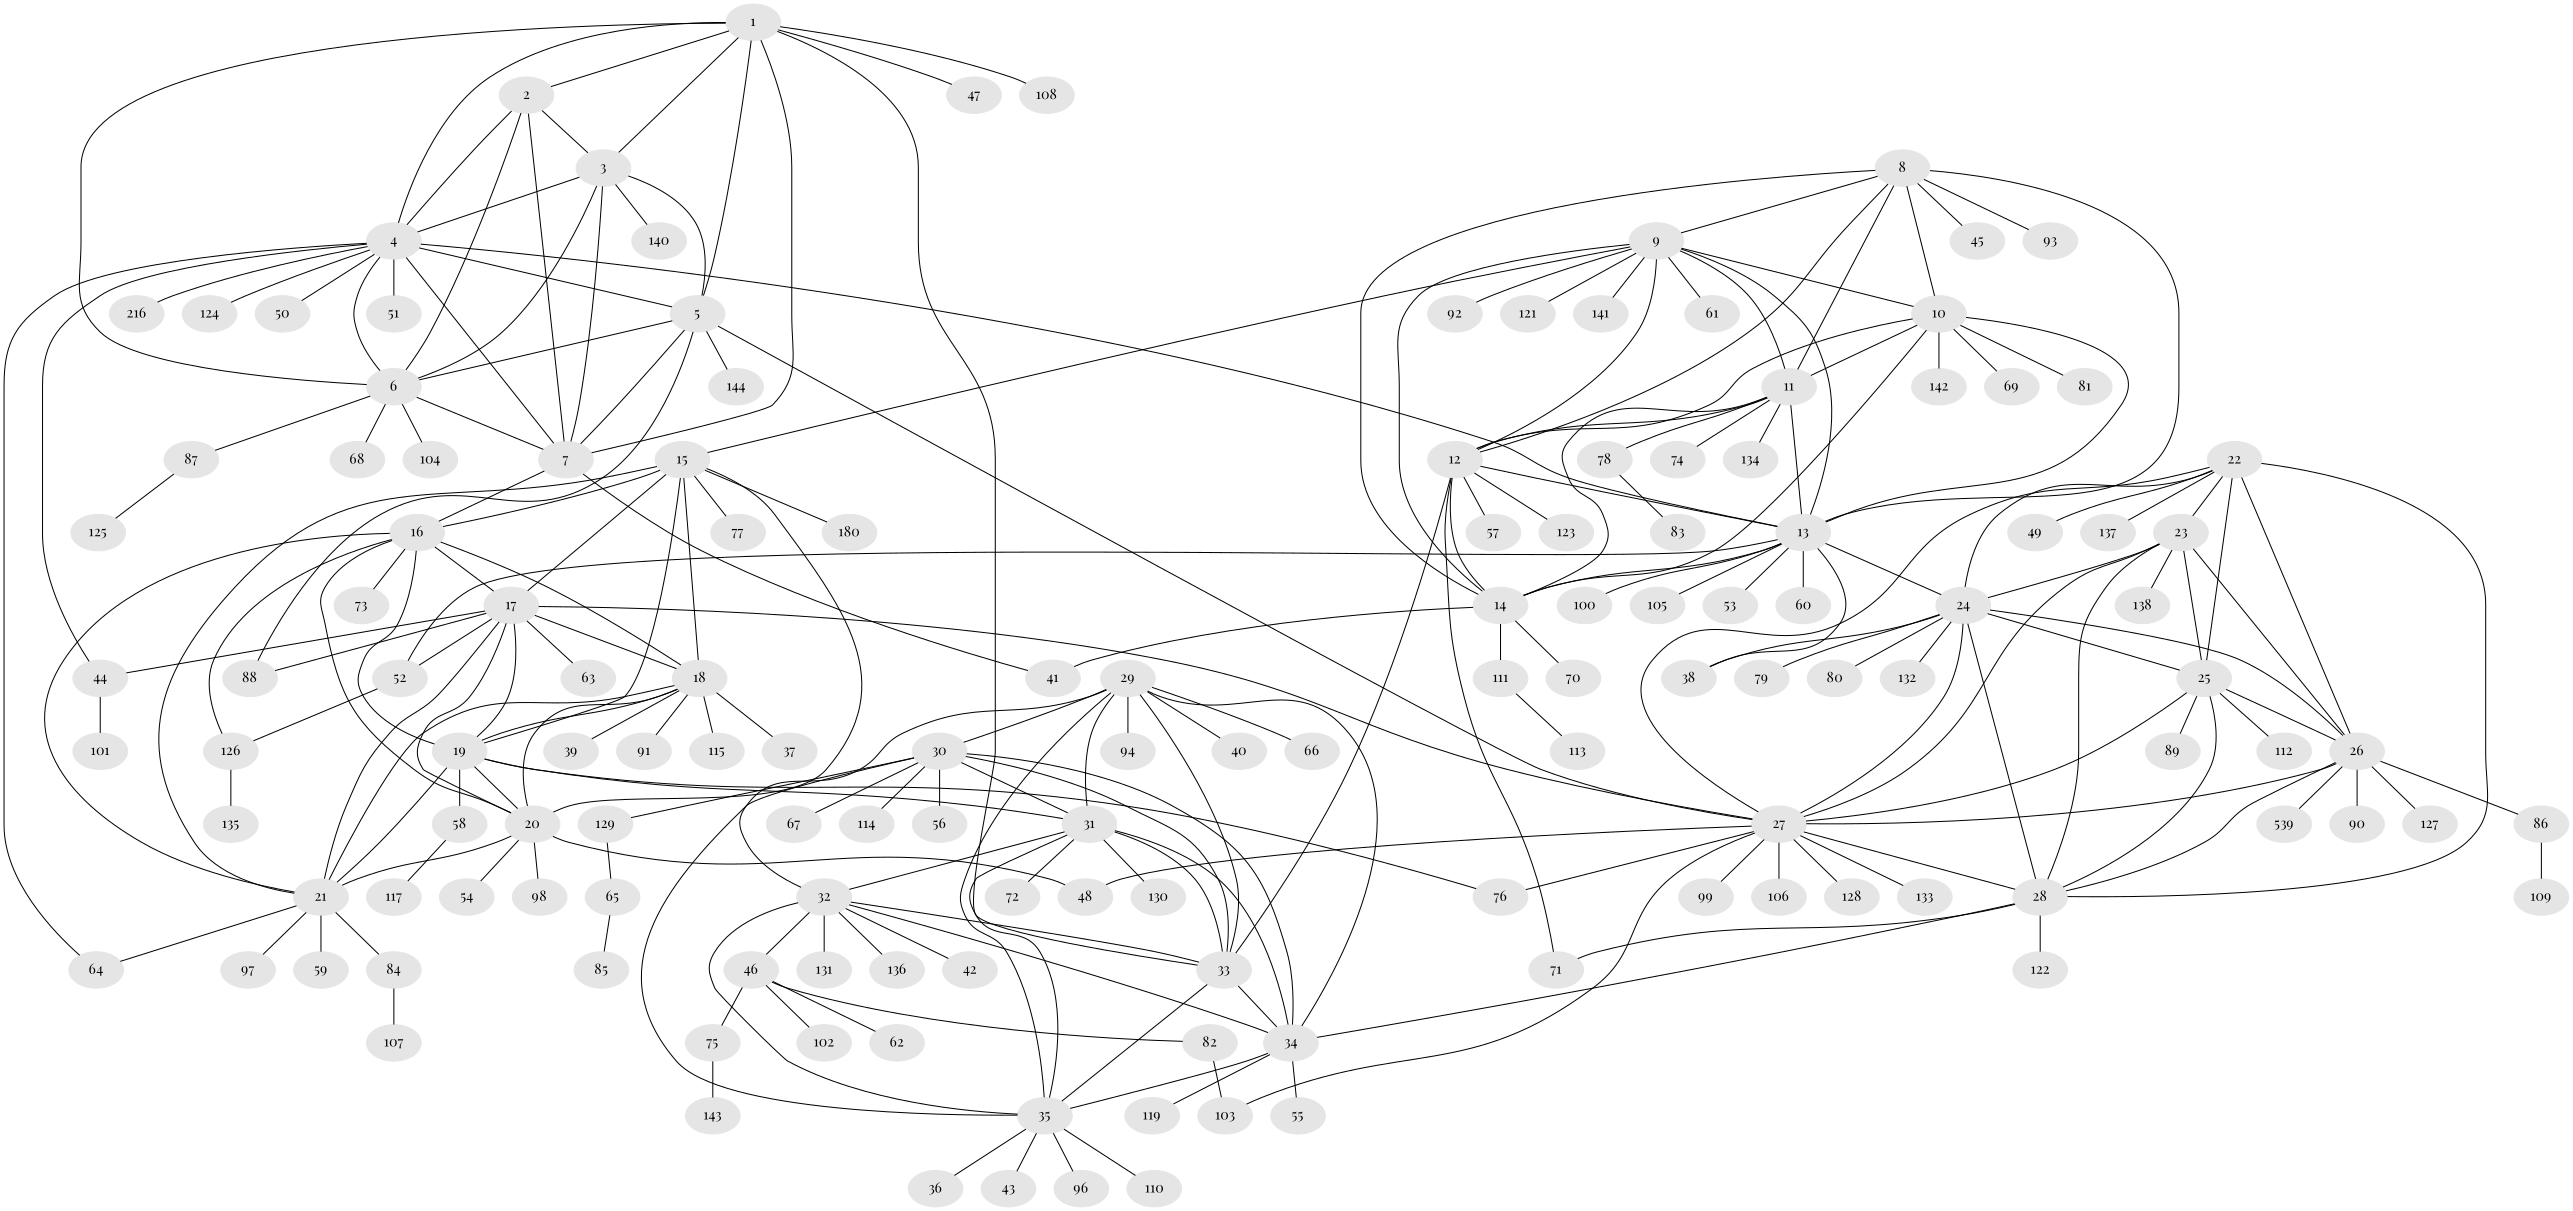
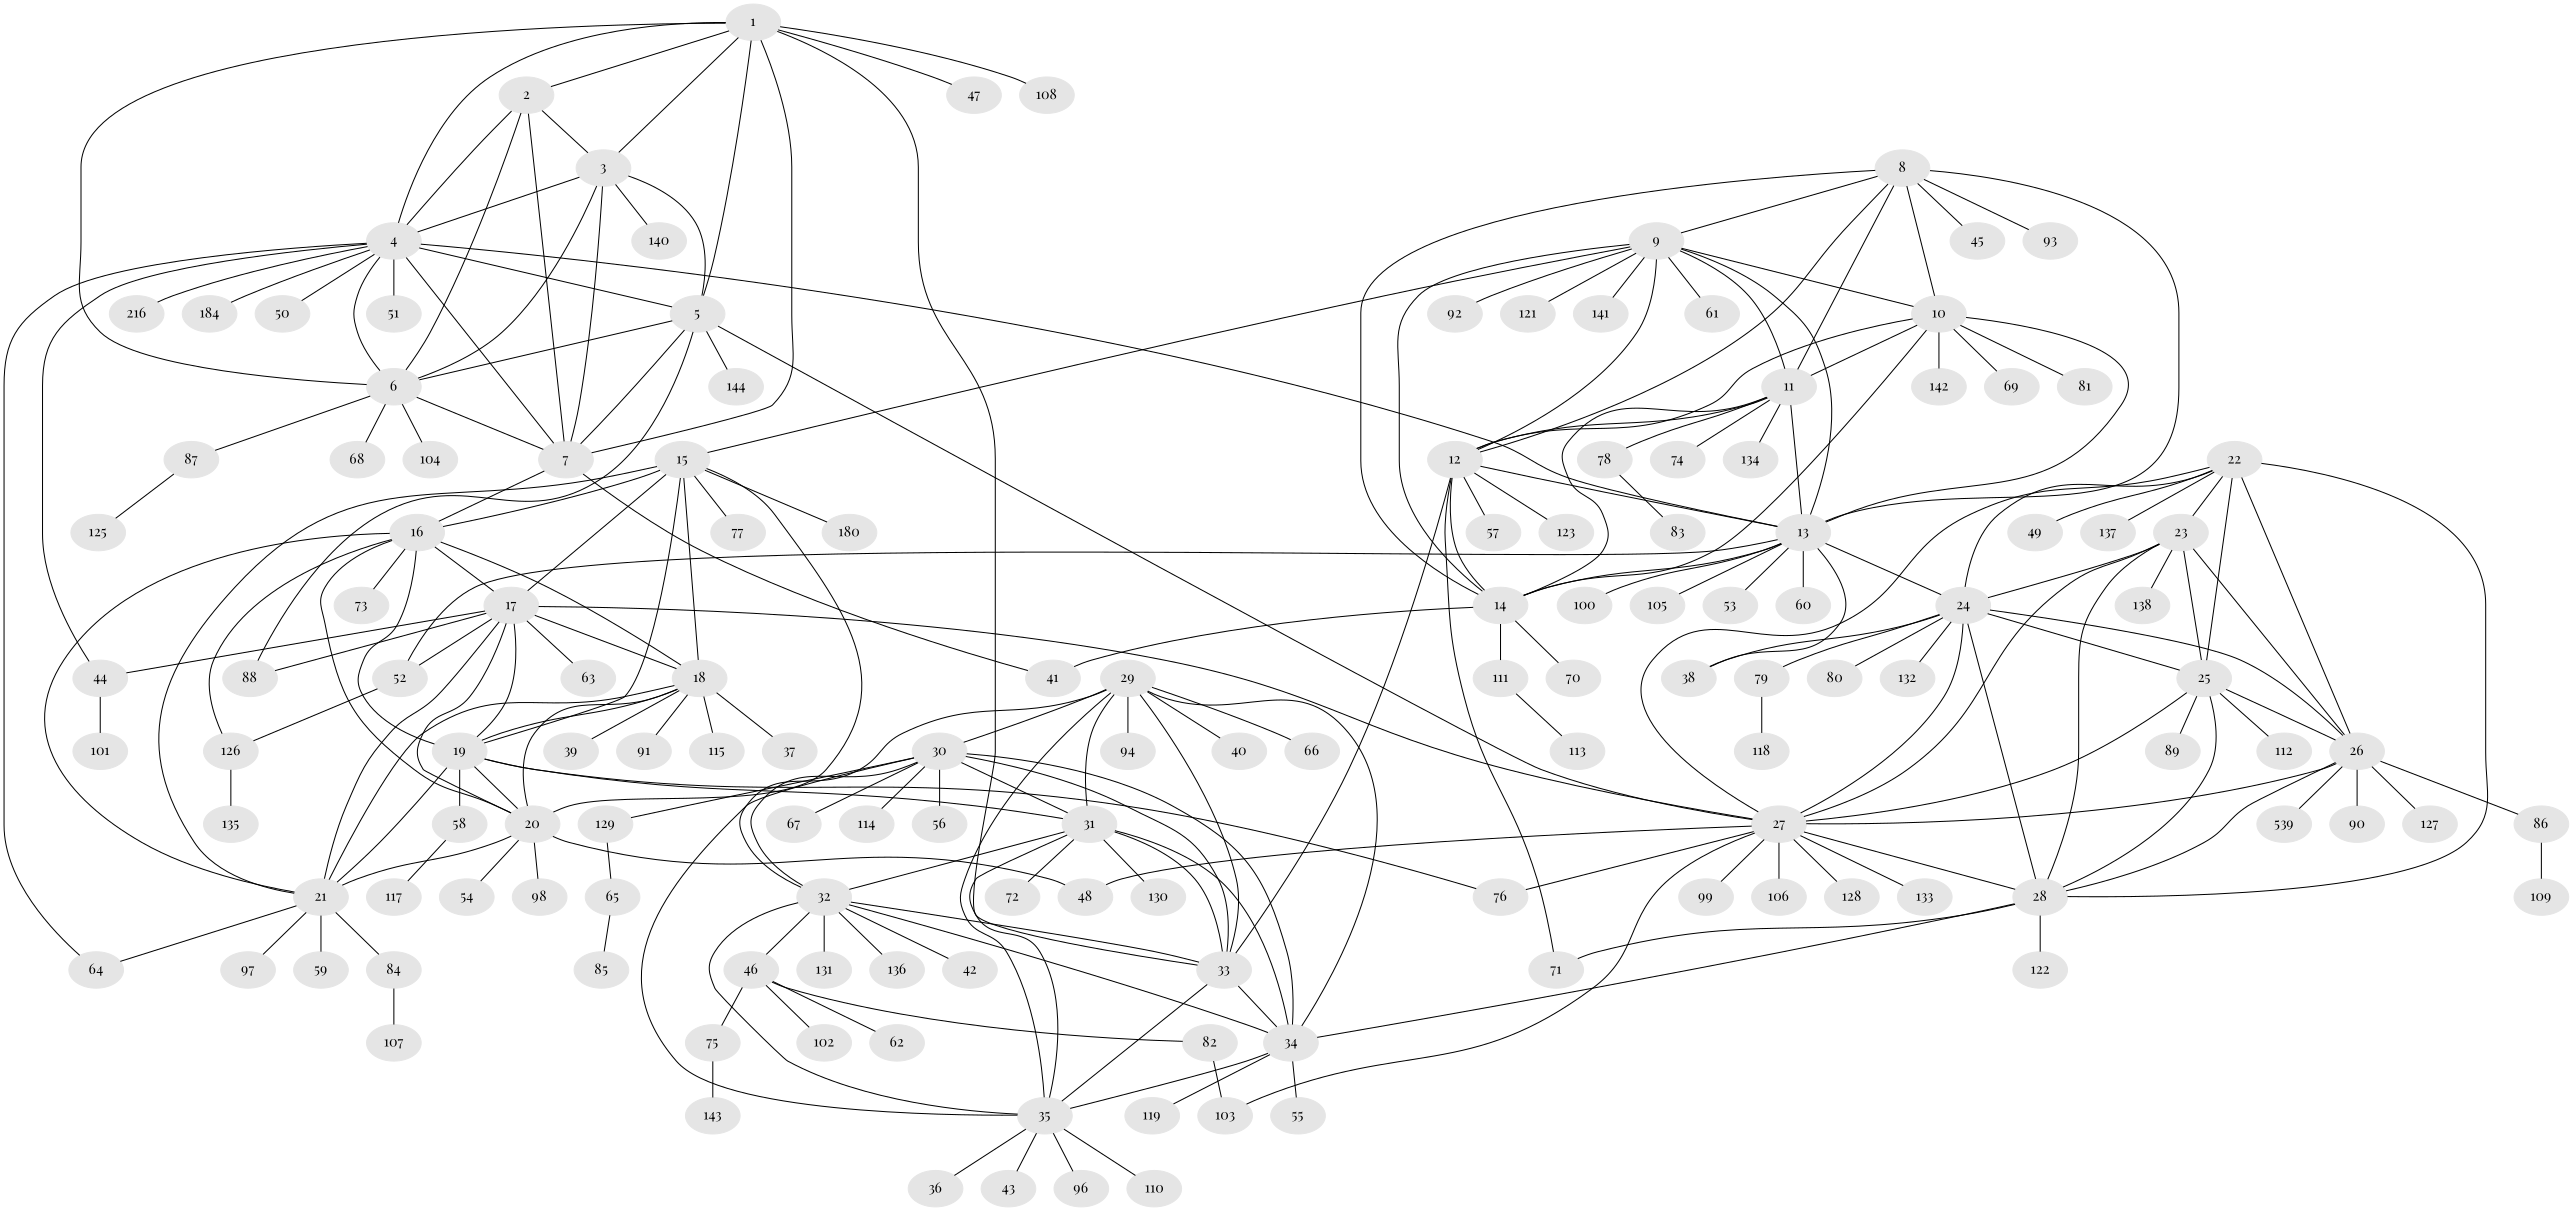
node "124": label "124" -> "184"
node "118": added
edge "30" -- "32": added
